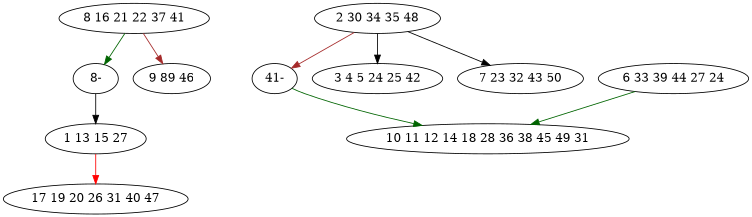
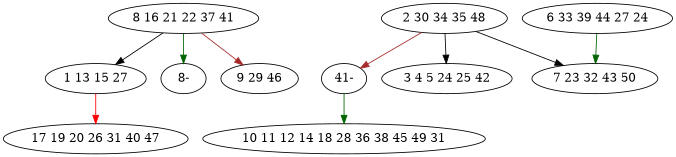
node "9 89 46": label "9 89 46" -> "9 29 46"
edge "8-" -> "1 13 15 27": now "8 16 21 22 37 41" -> "1 13 15 27"
edge "6 33 39 44 27 24" -> "10 11 12 14 18 28 36 38 45 49 31": now "6 33 39 44 27 24" -> "7 23 32 43 50"
